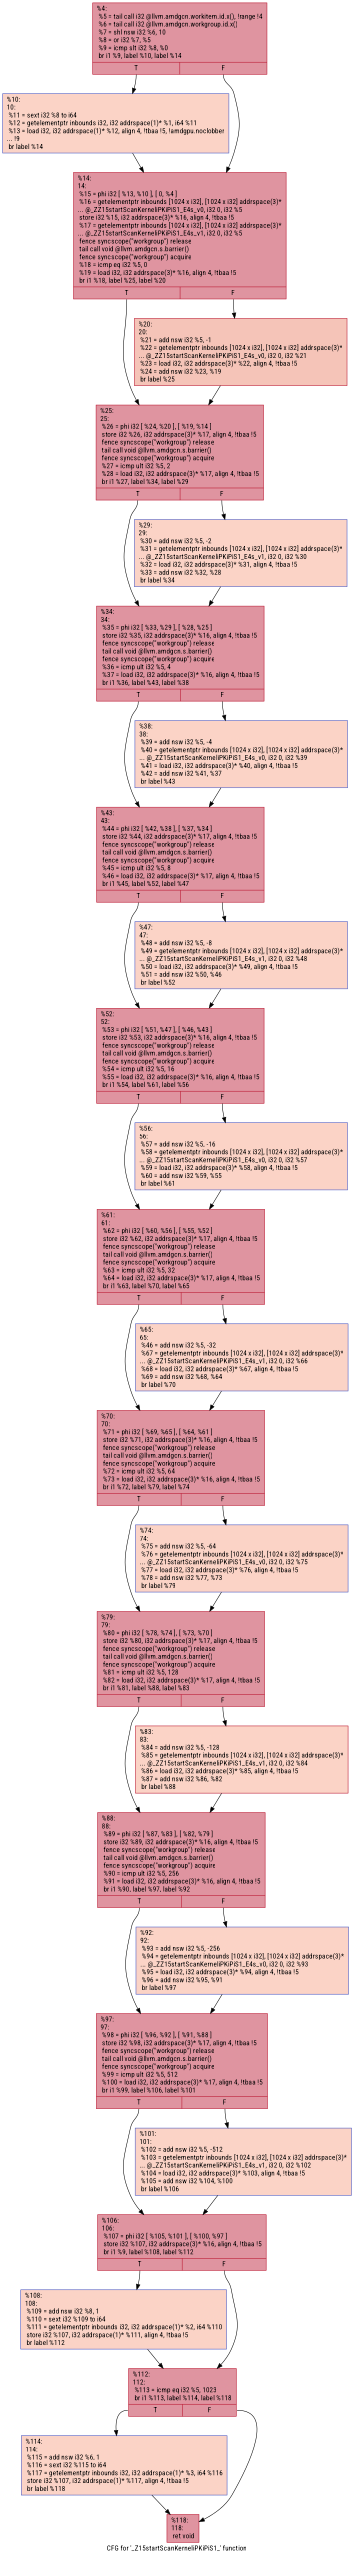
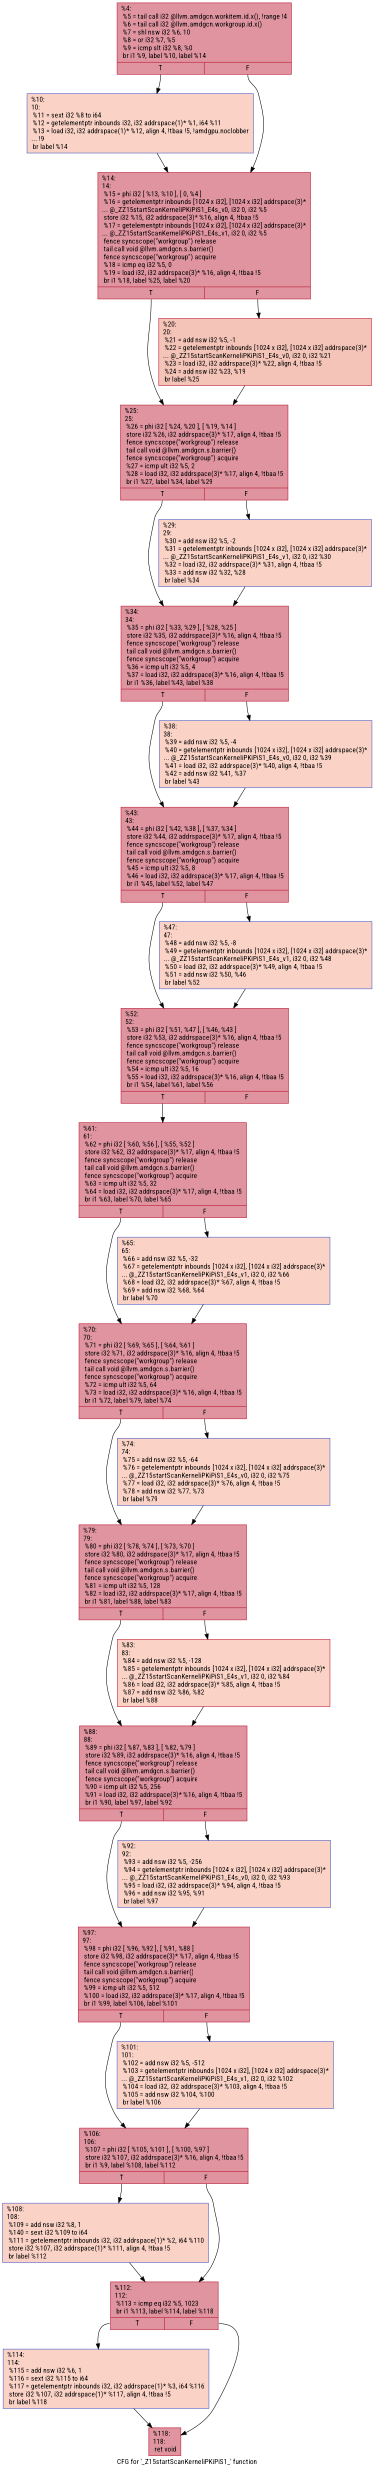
node "%56:": removed
node "%65:": text "%46 = add nsw i32 %5, -32" -> "%66 = add nsw i32 %5, -32"
node "%108:": text "%110 = sext i32 %109 to i64" -> "%140 = sext i32 %109 to i64"
